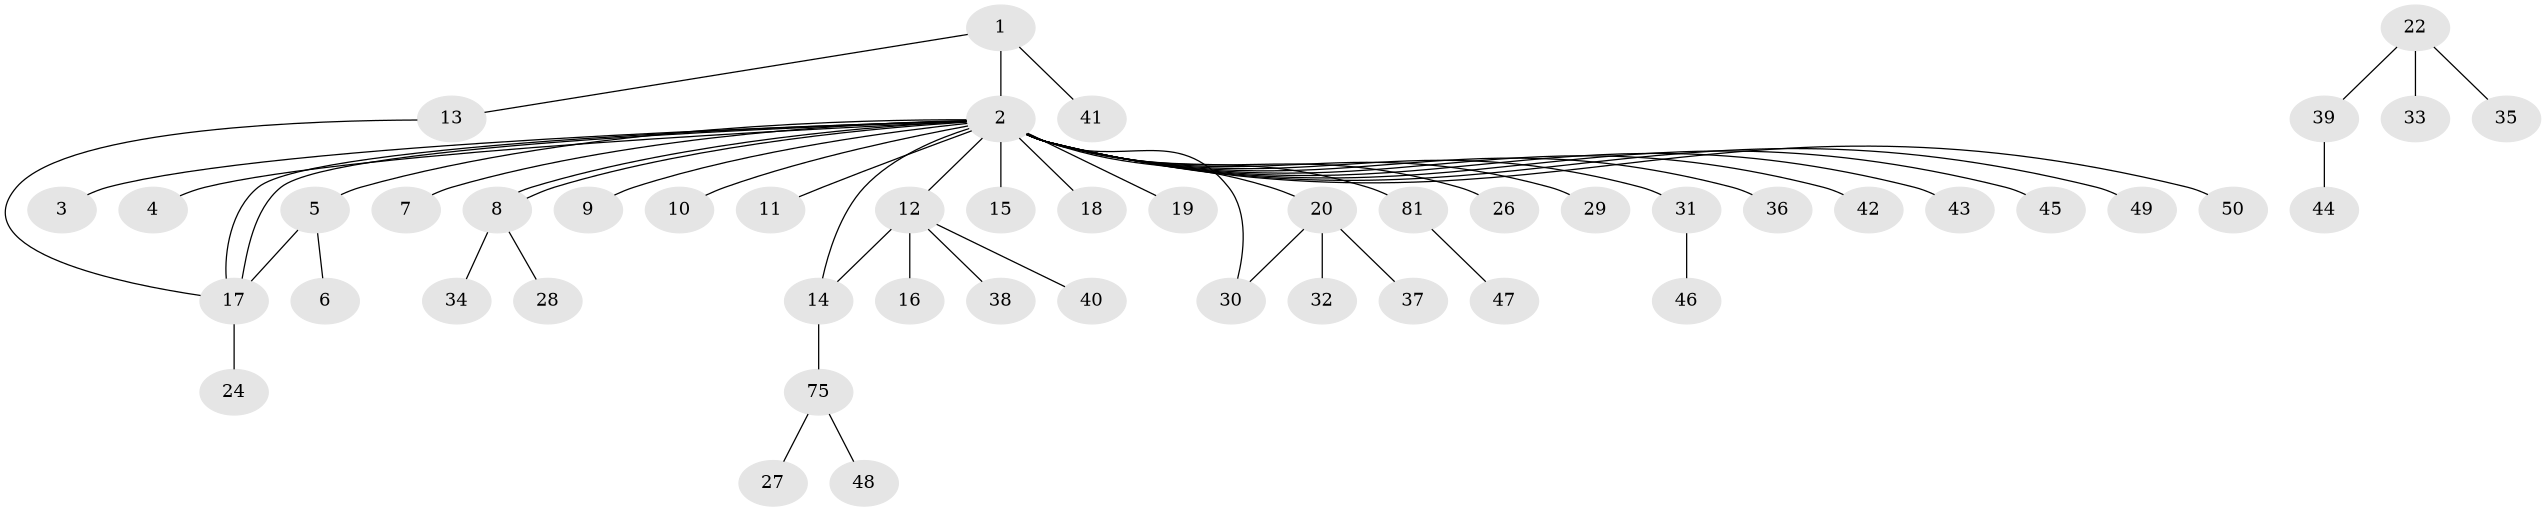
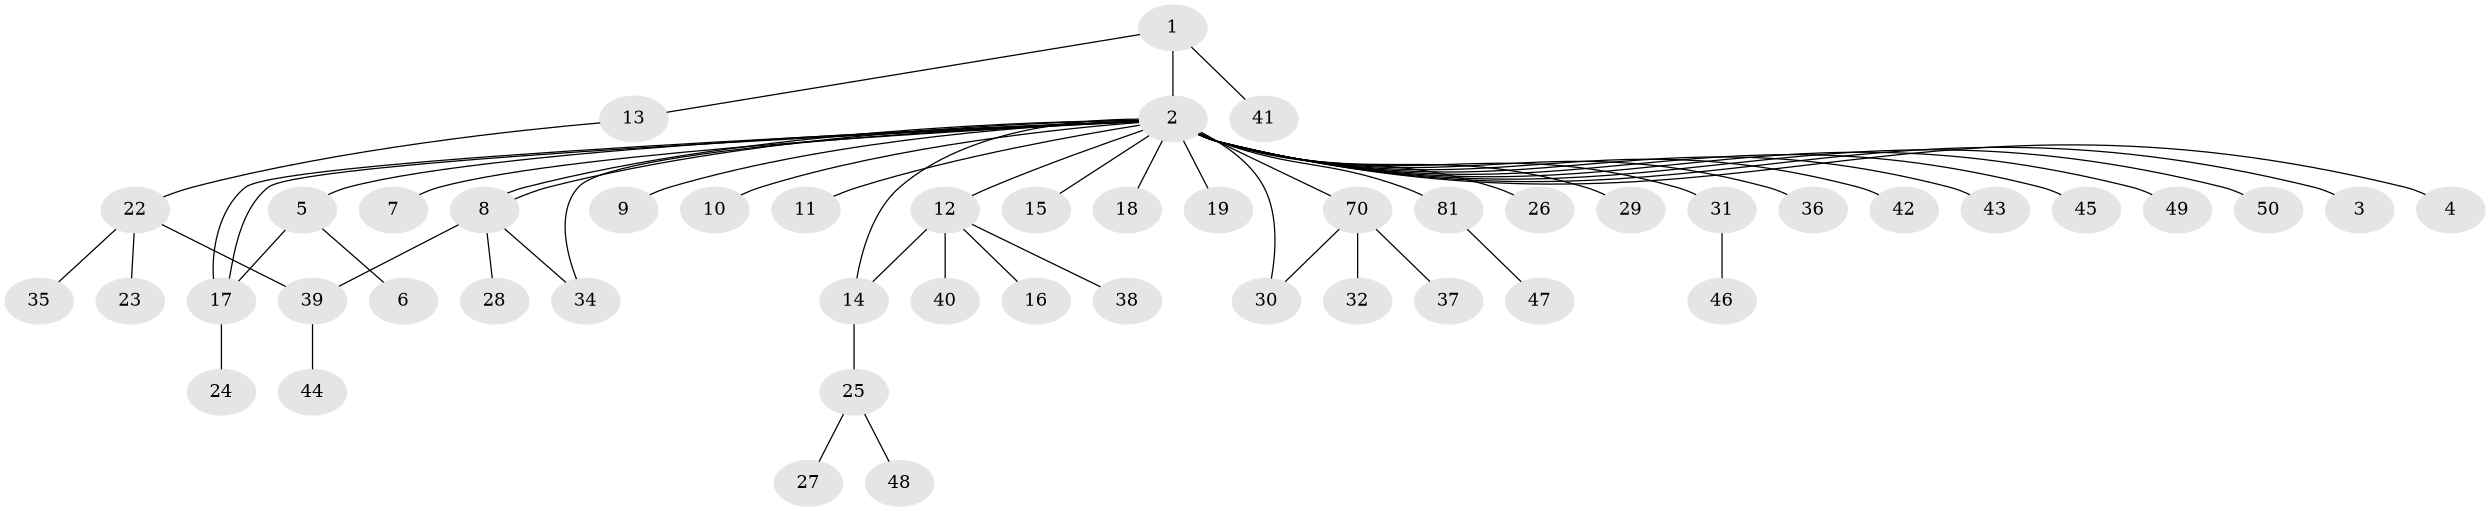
node "33": label "33" -> "23"
edge "2" -- "34": added
edge "13" -- "17": now "13" -- "22"
node "20": label "20" -> "70"
edge "8" -- "39": added
node "75": label "75" -> "25"
